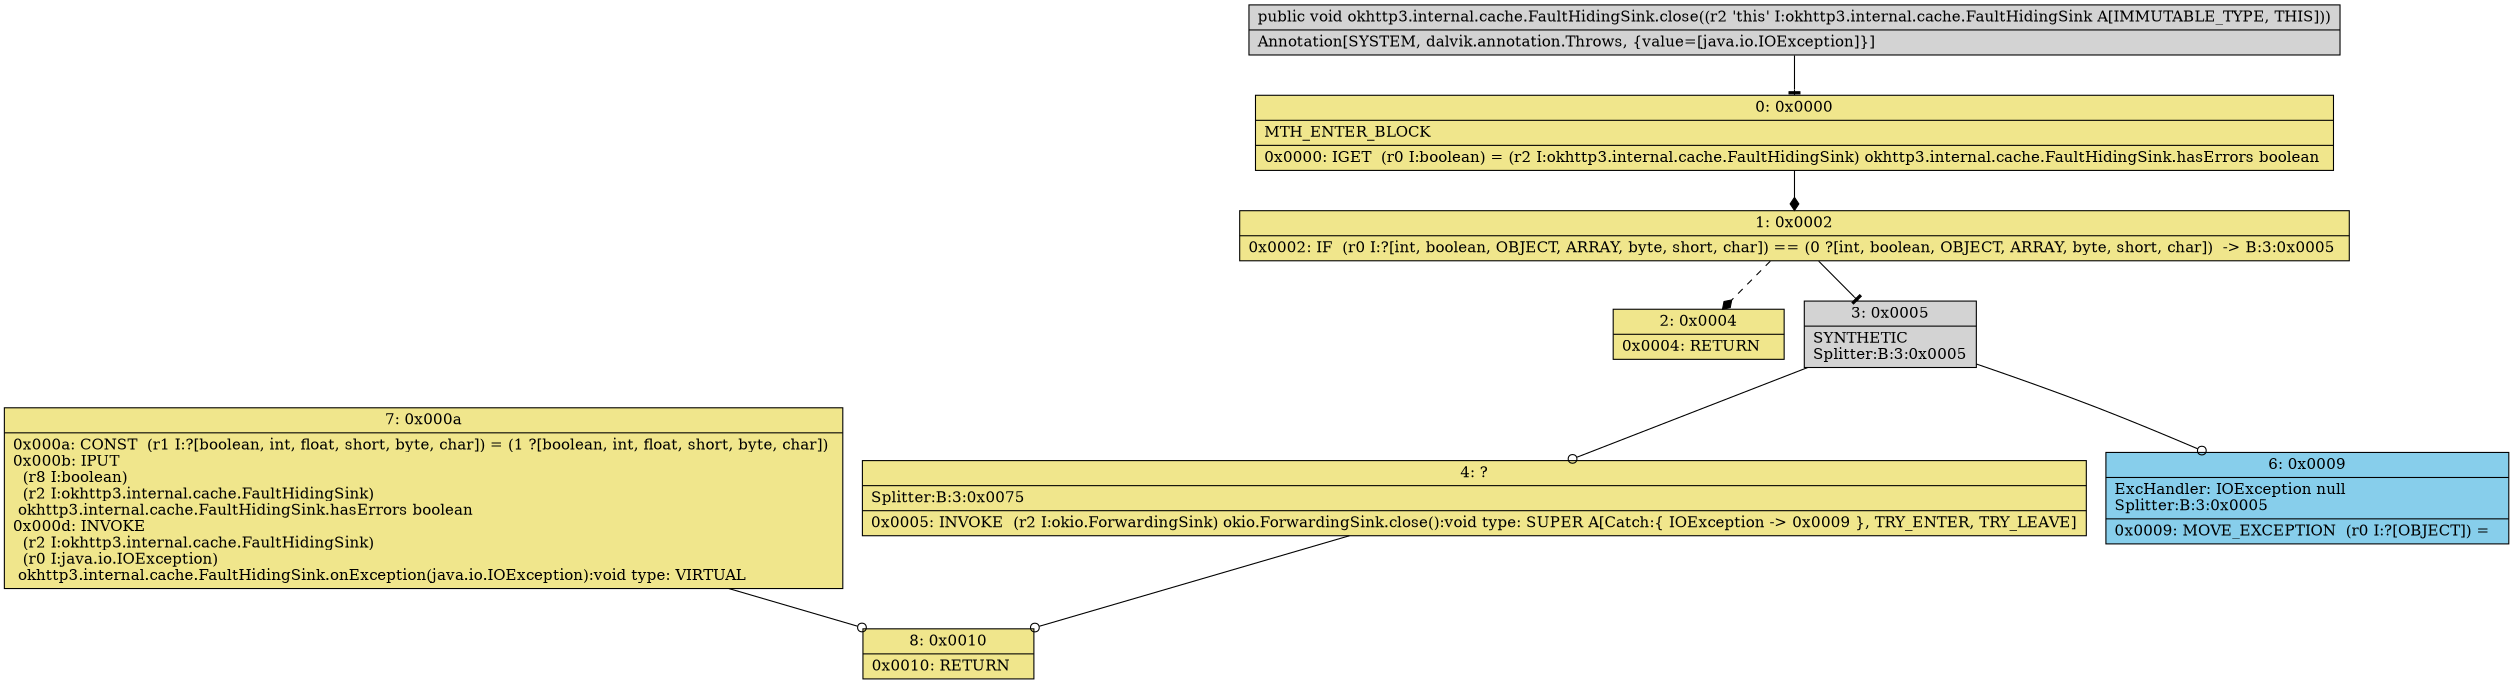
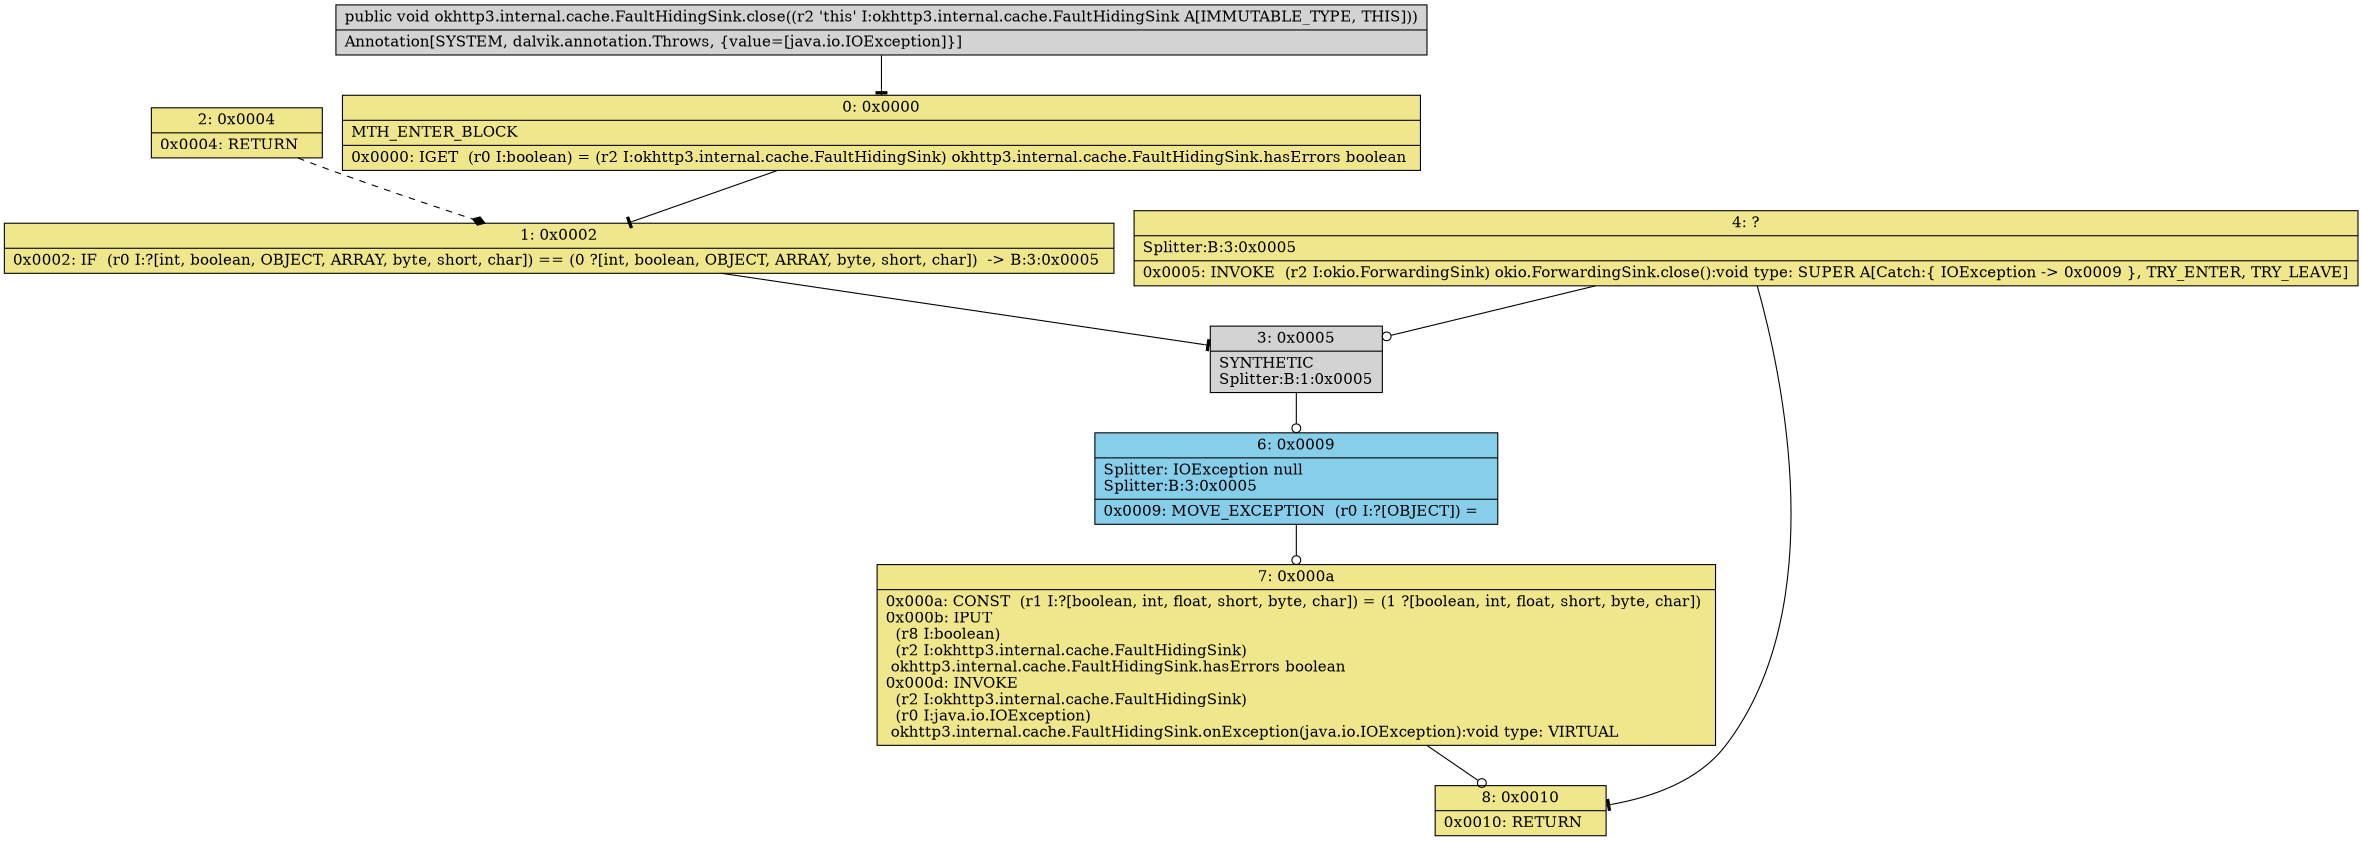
edge "0: 0x0000" -> "1: 0x0002": arrowhead diamond -> tee
edge "1: 0x0002" -> "2: 0x0004": reversed
node "3: 0x0005": text "Splitter:B:3:0x0005" -> "Splitter:B:1:0x0005"
edge "3: 0x0005" -> "4: ?": reversed
node "6: 0x0009": text "ExcHandler: IOException null" -> "Splitter: IOException null"
node "4: ?": text "Splitter:B:3:0x0075" -> "Splitter:B:3:0x0005"
edge "6: 0x0009" -> "7: 0x000a": added
edge "4: ?" -> "8: 0x0010": arrowhead odot -> tee
